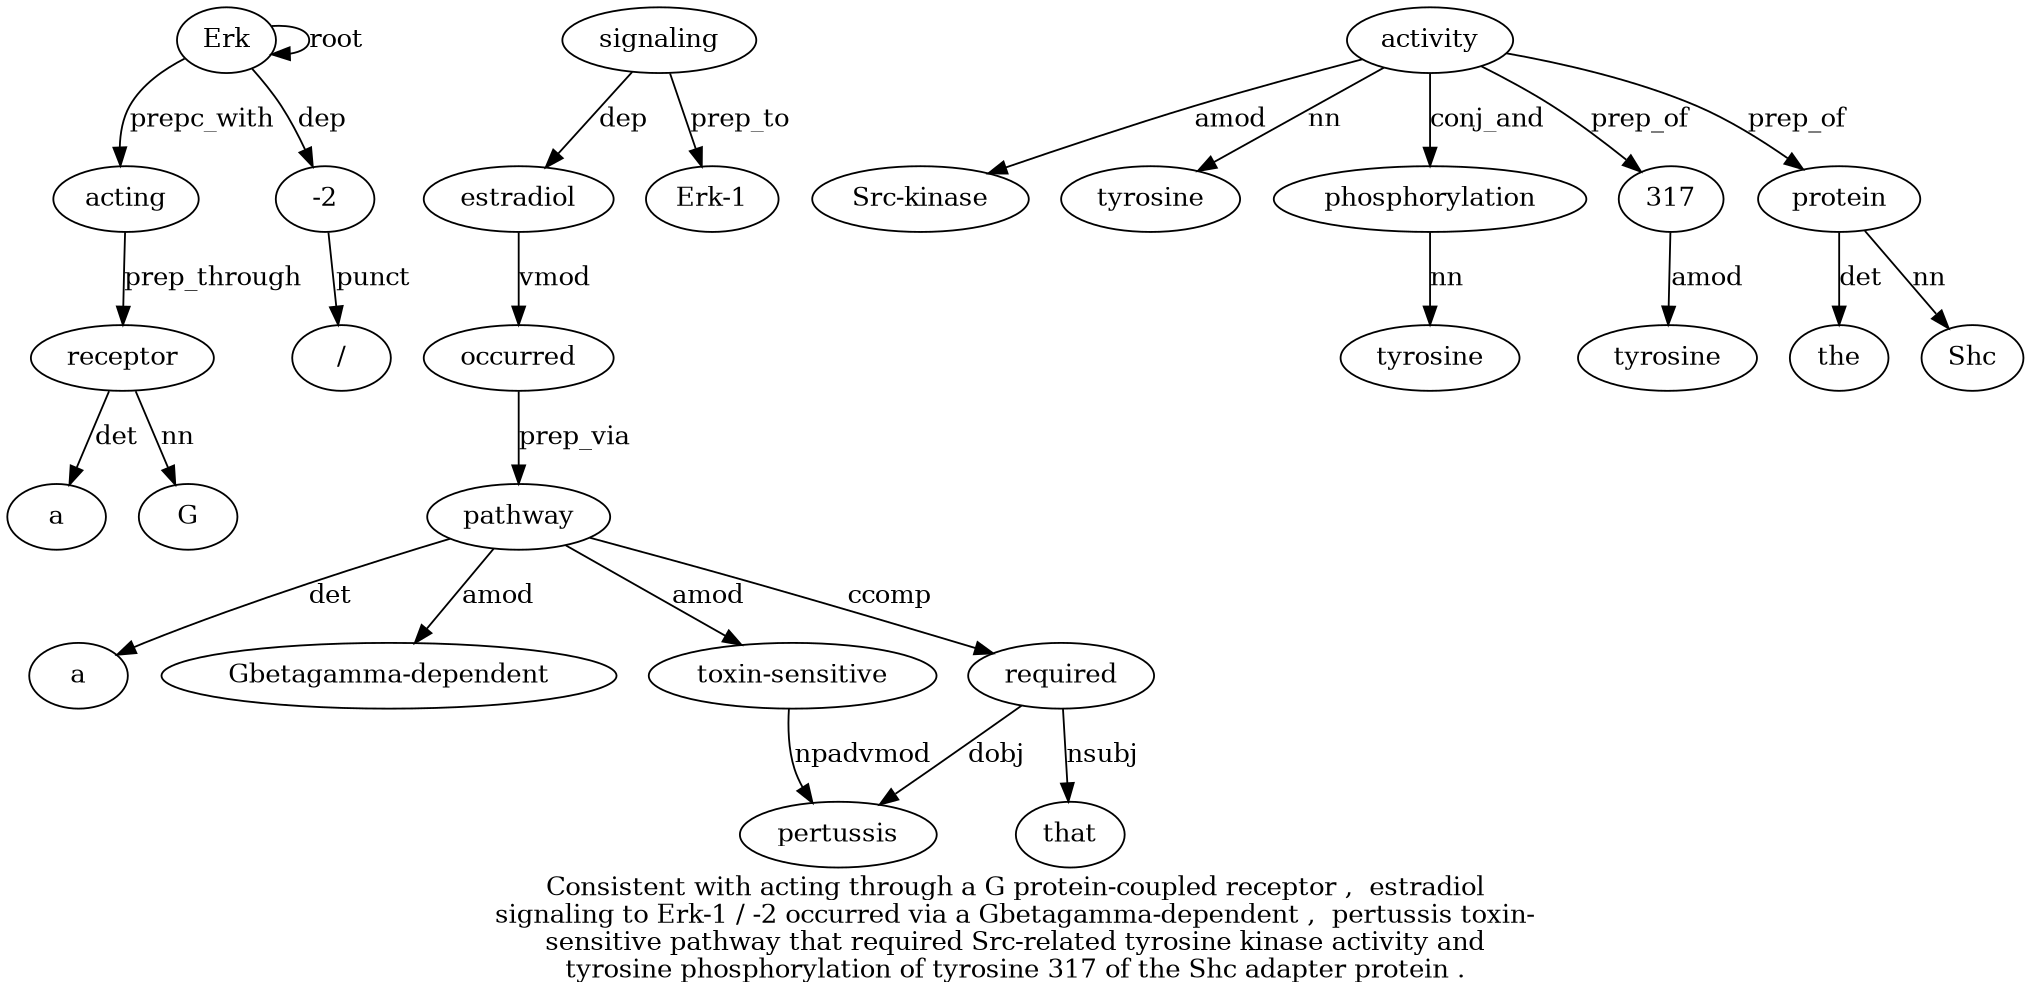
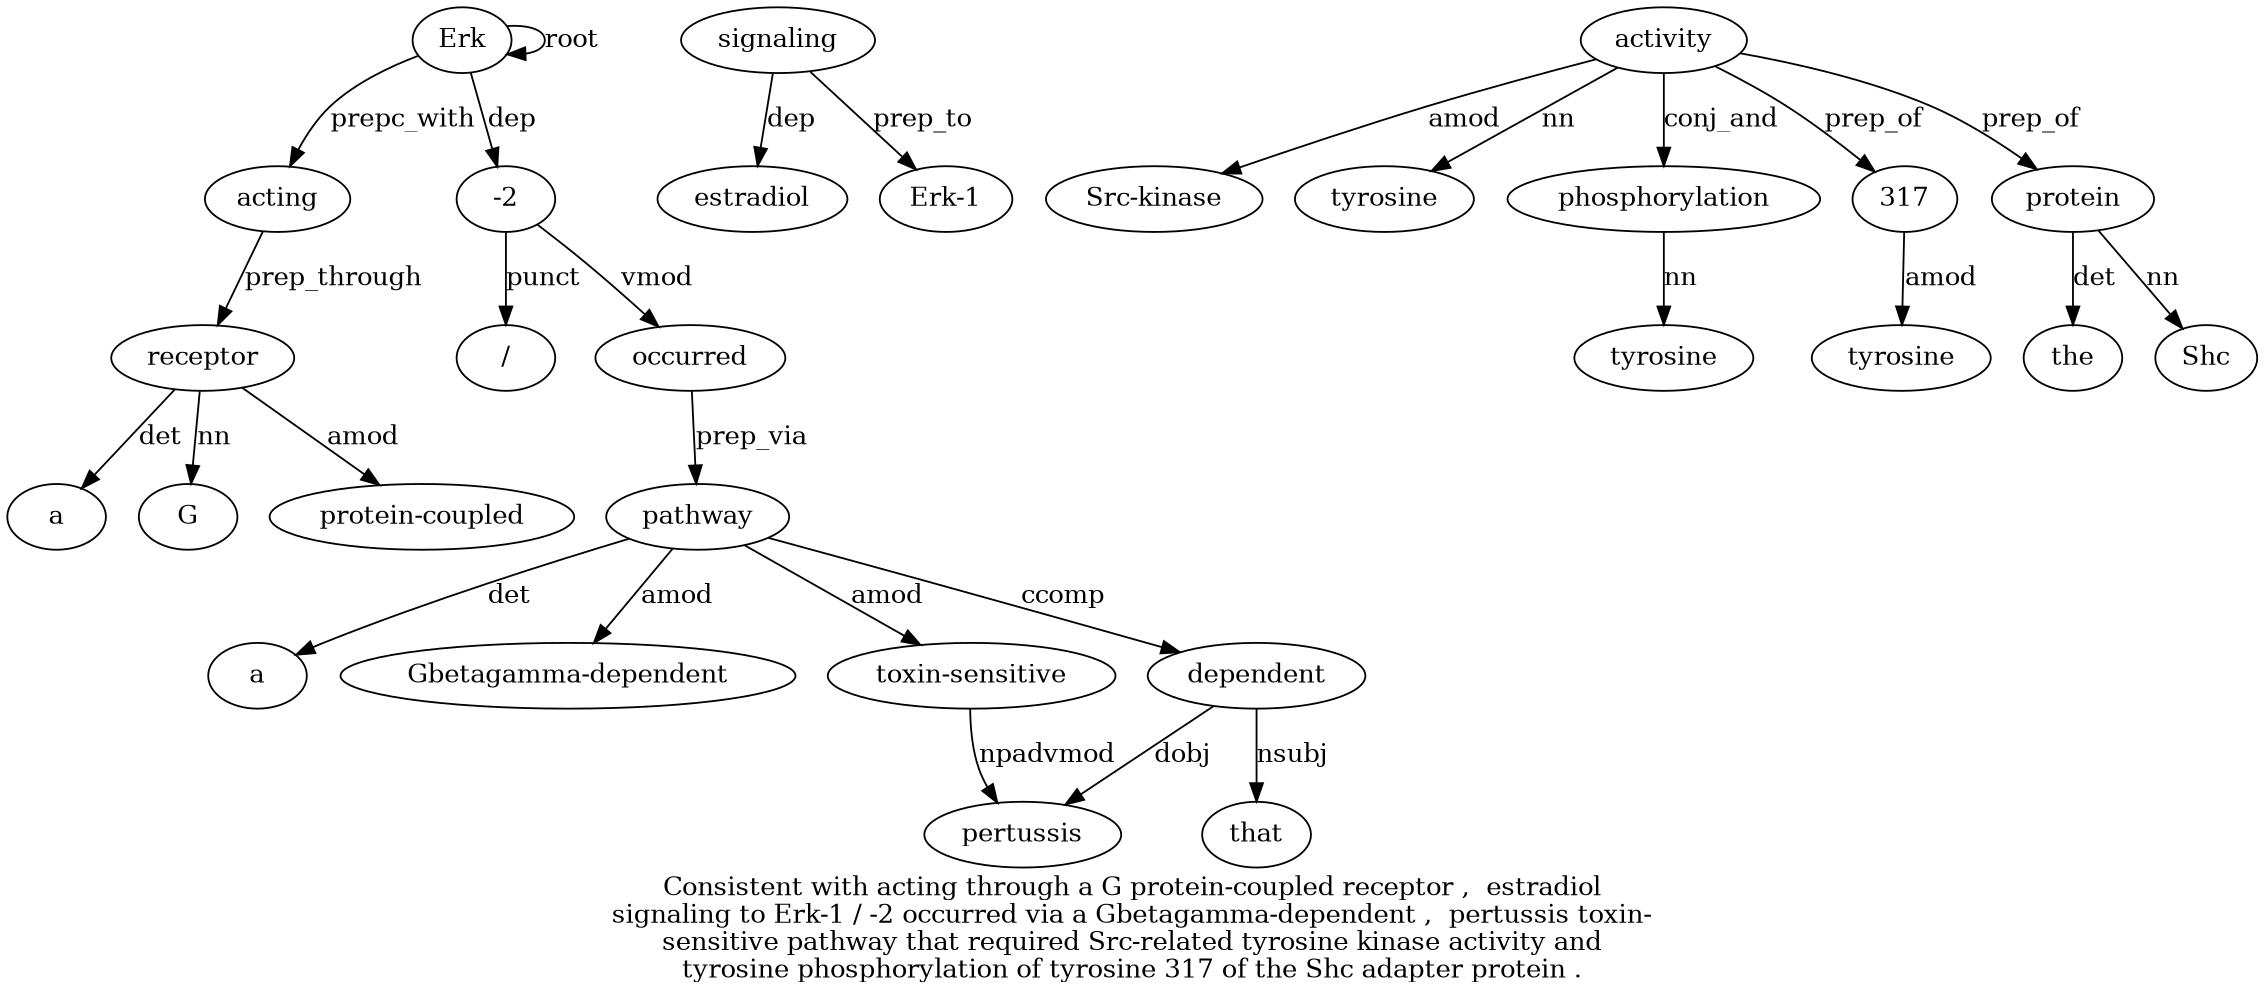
edge "estradiol" -> "occurred": now "-2" -> "occurred"
node "protein-coupled": added
node "required": label "required" -> "dependent"
